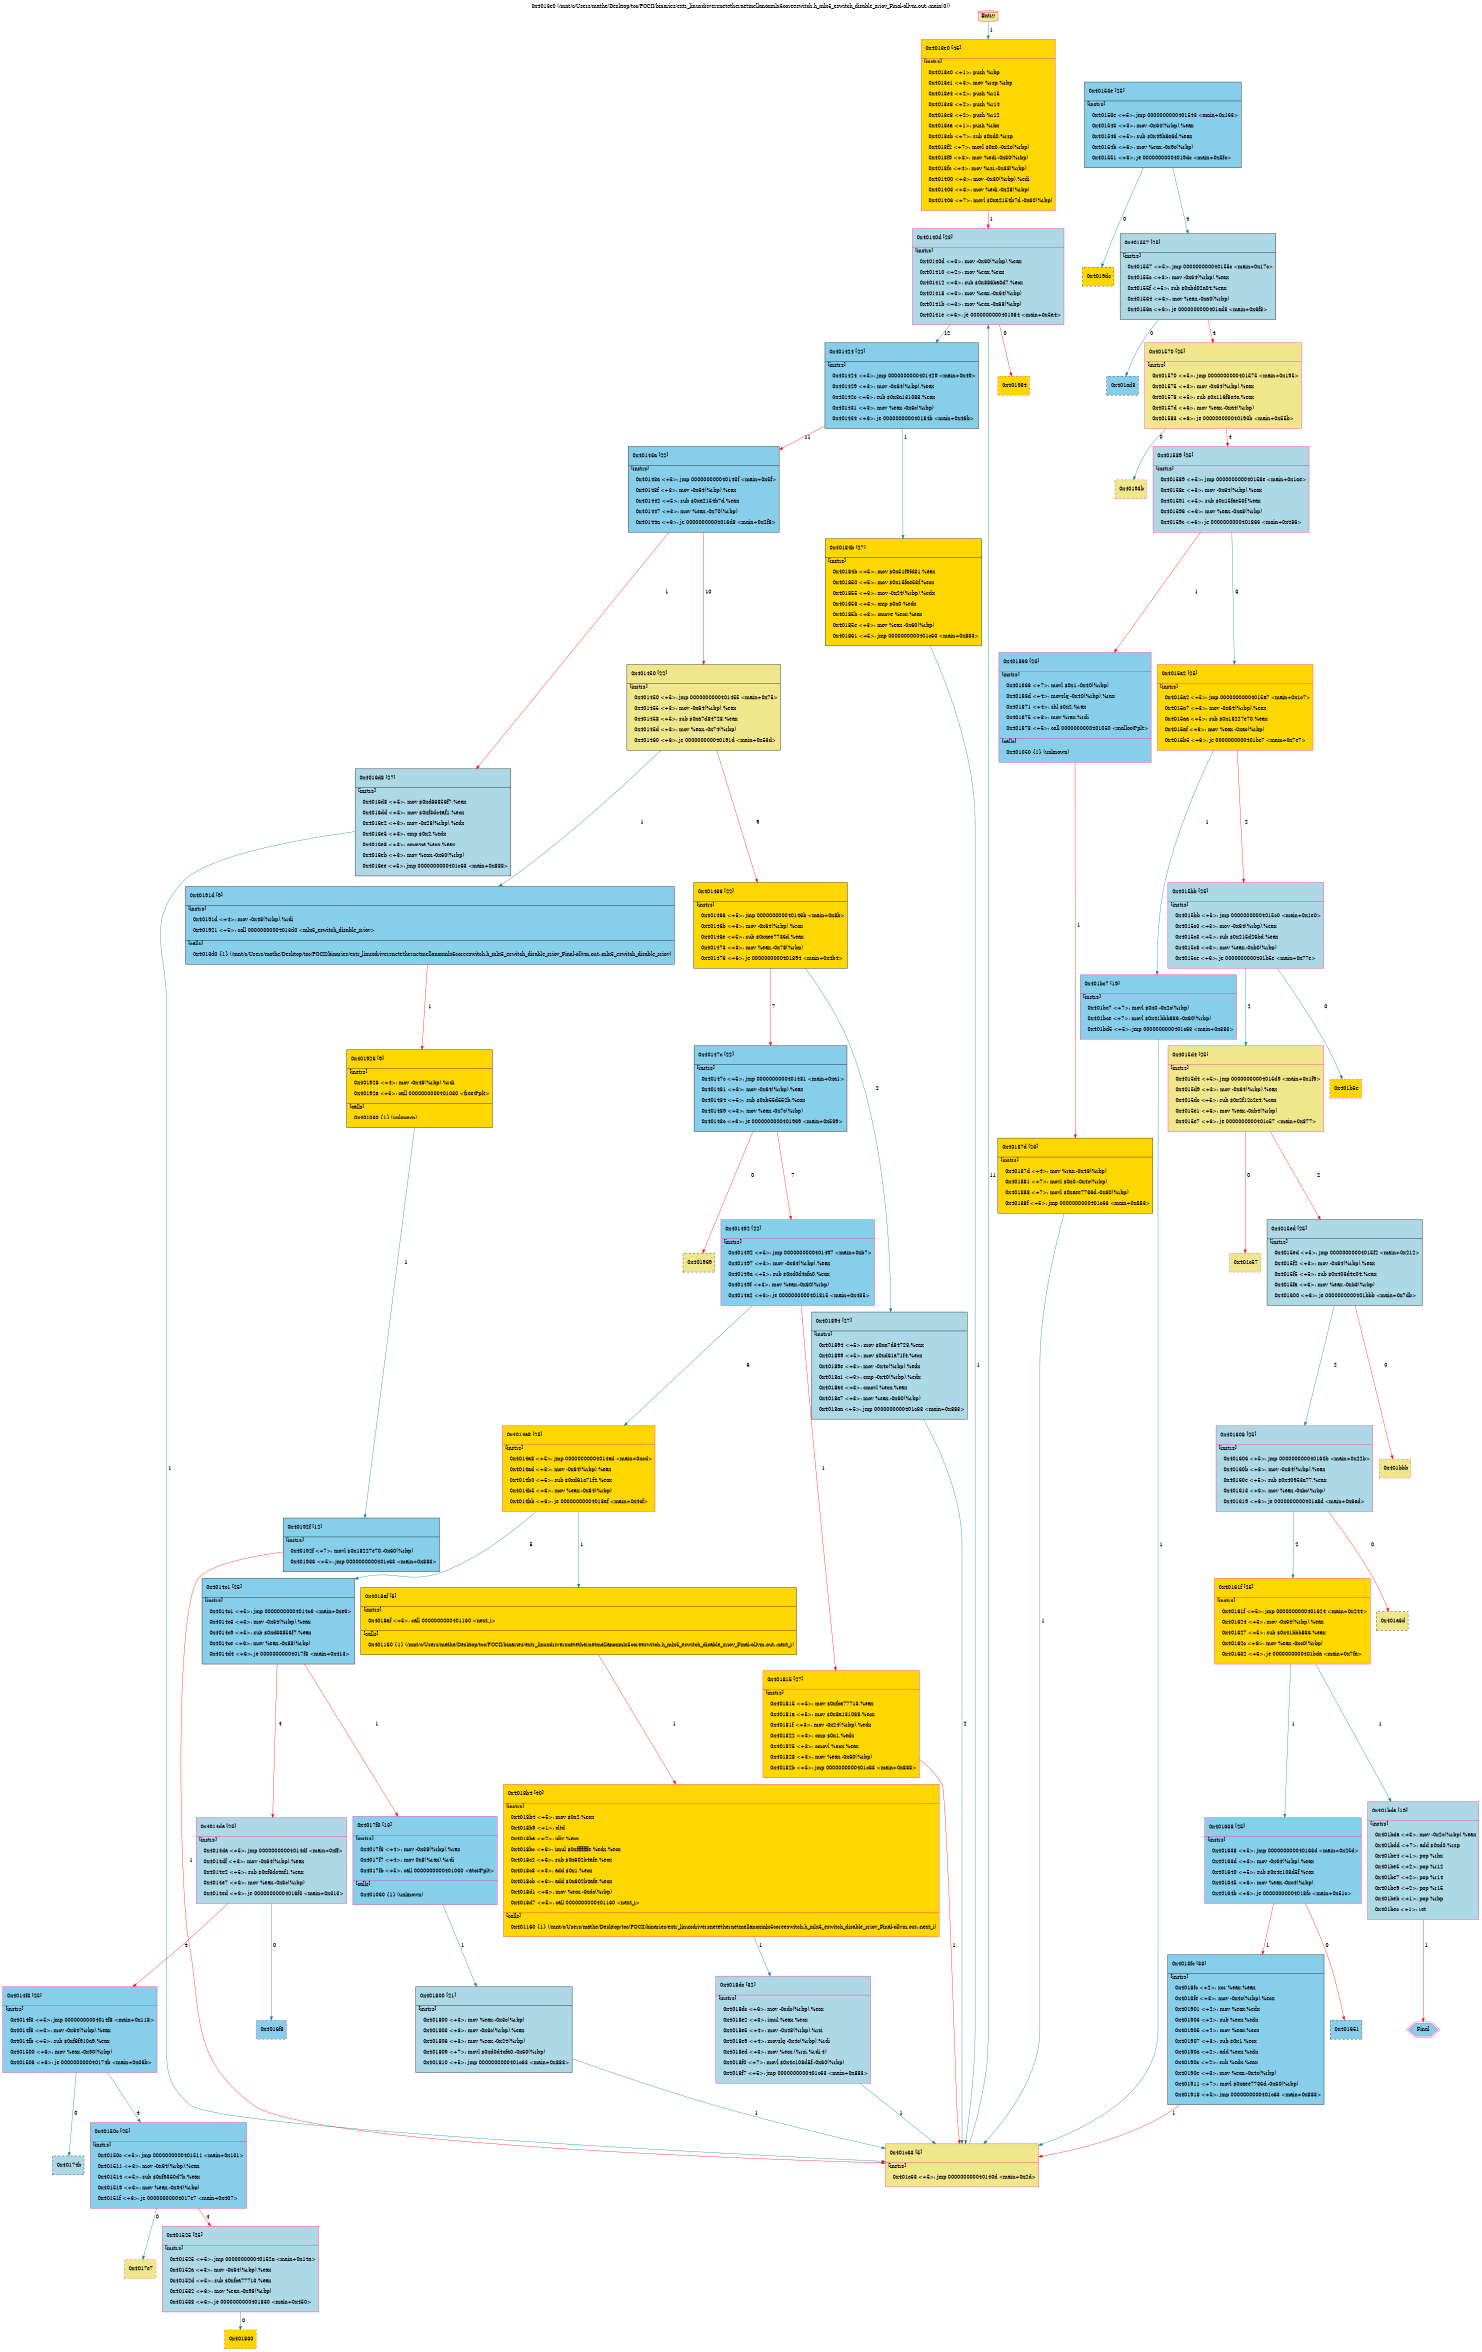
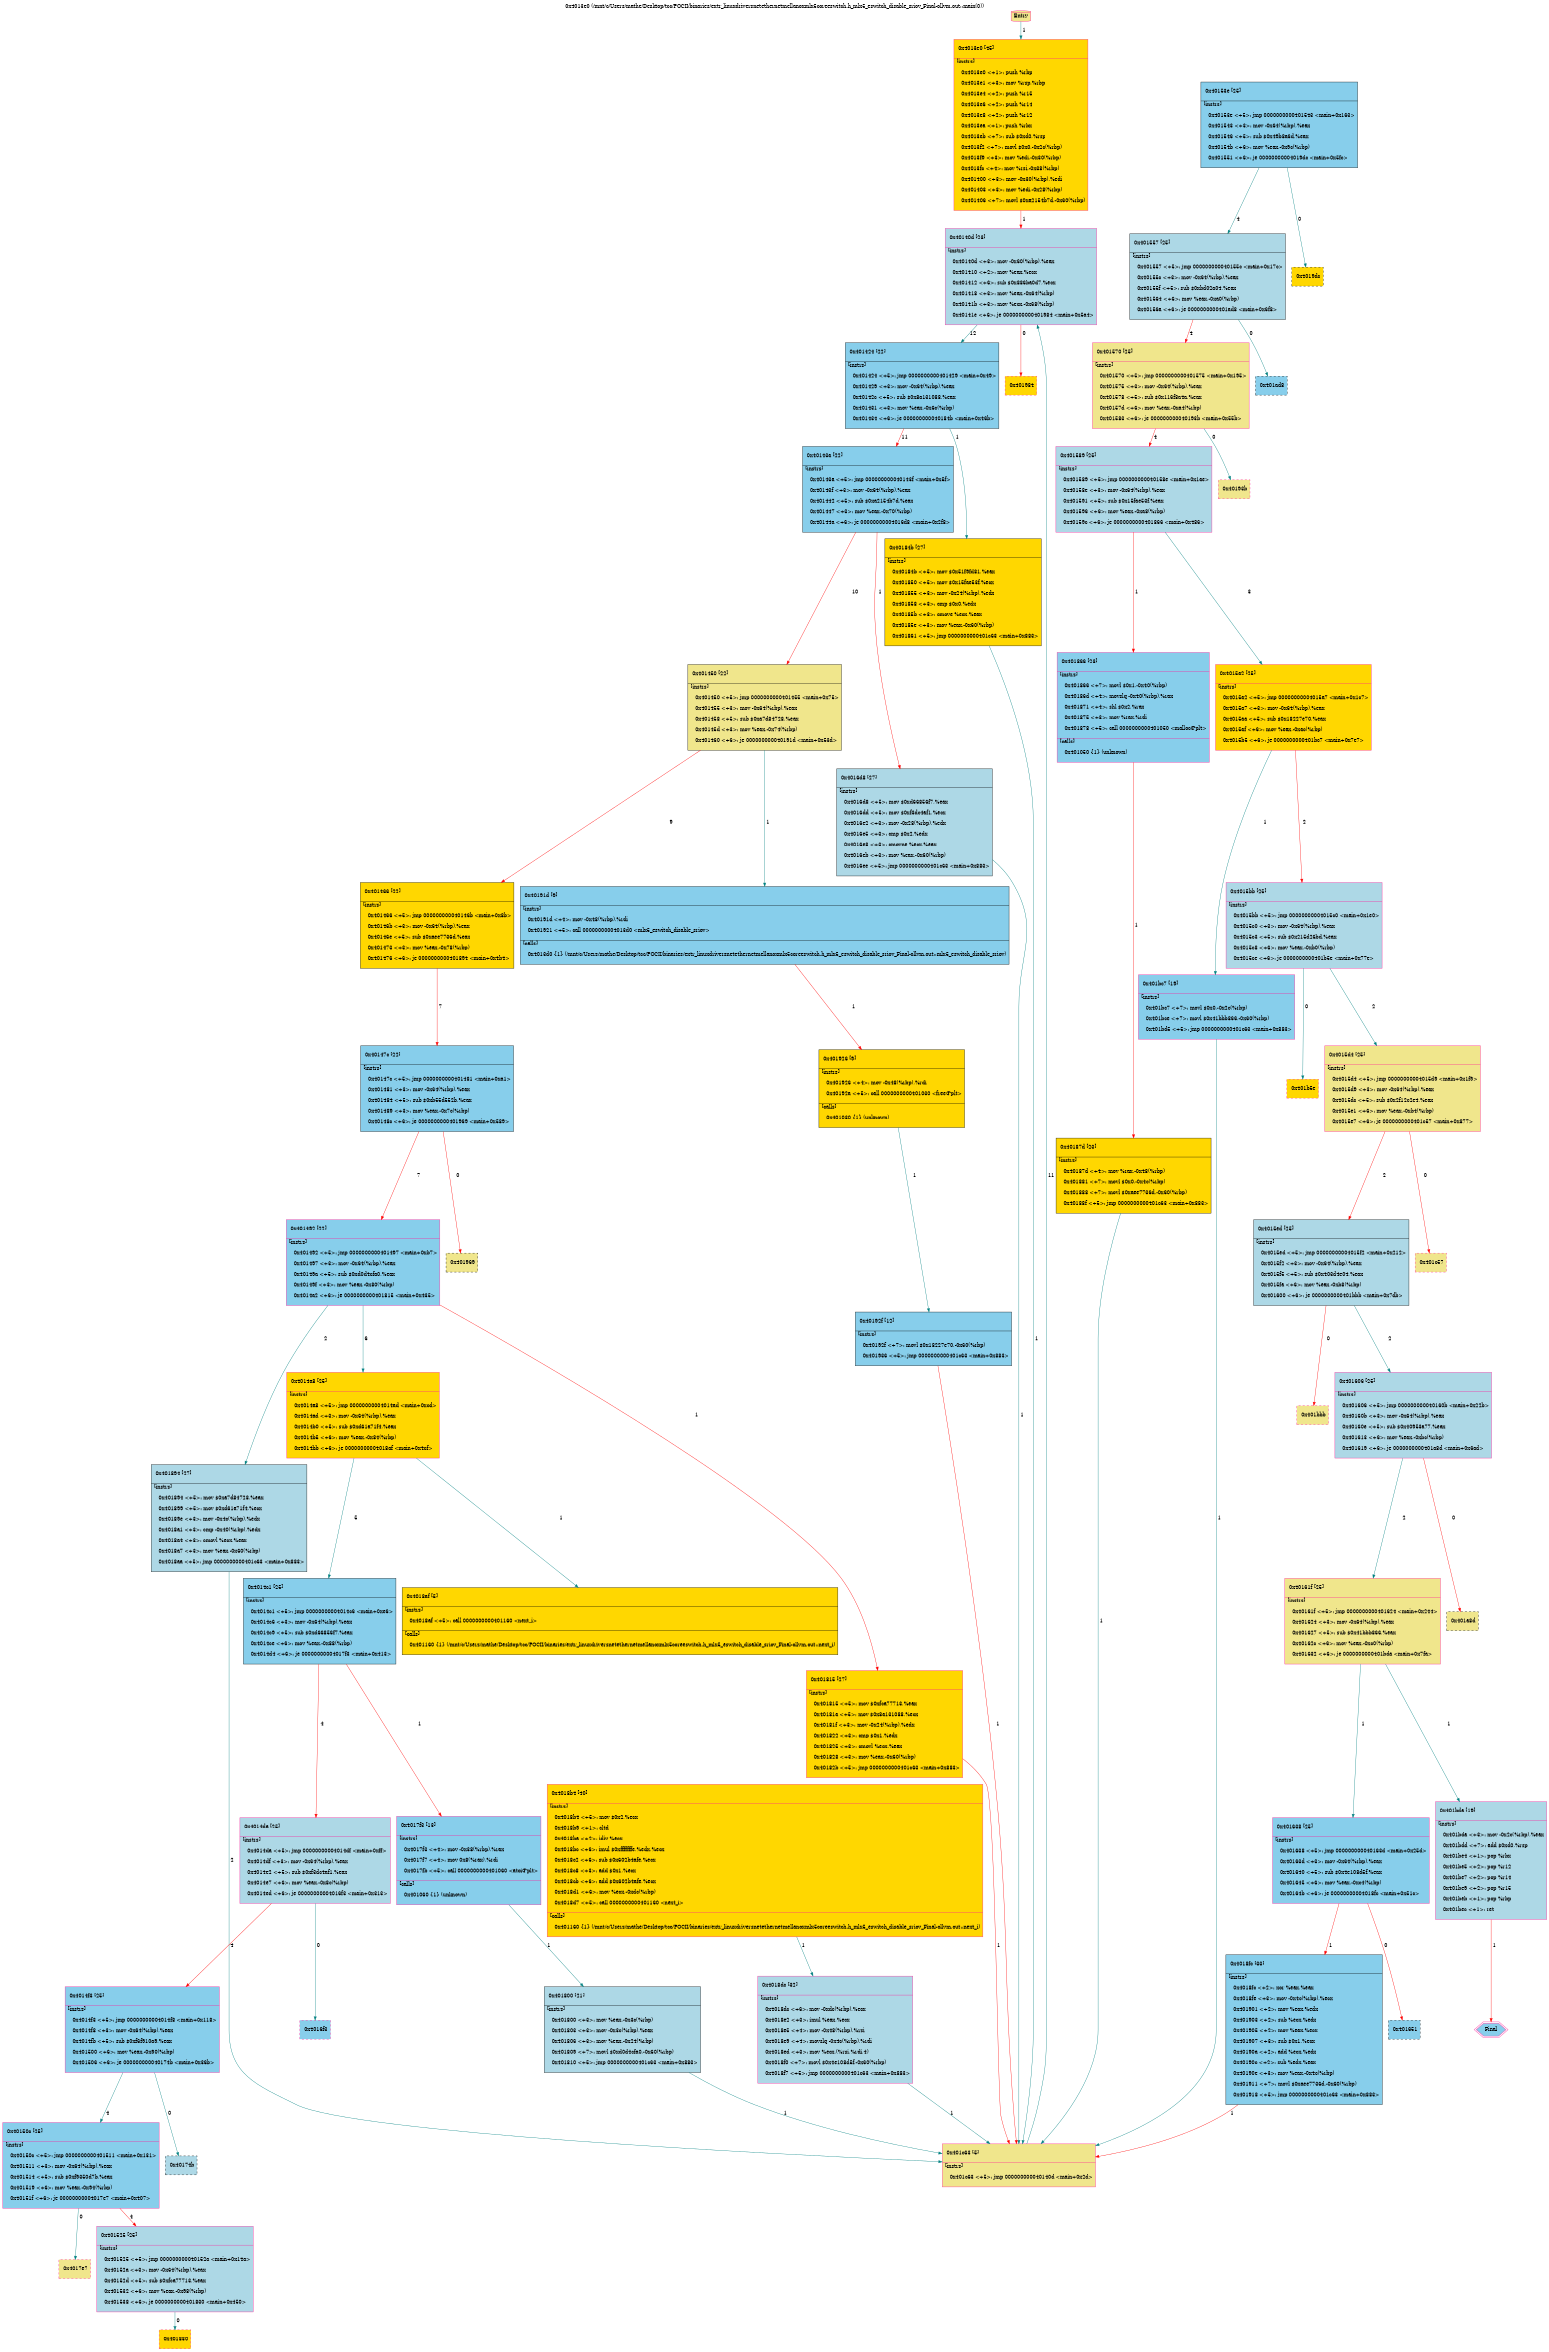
edge "0x401466 [22]" -> "0x401894 [27]": now "0x401492 [22]" -> "0x401894 [27]"
node "0x40161f [25]": fillcolor gold -> khaki
edge "0x4018af [5]" -> "0x4018b4 [40]": removed, label "1"
